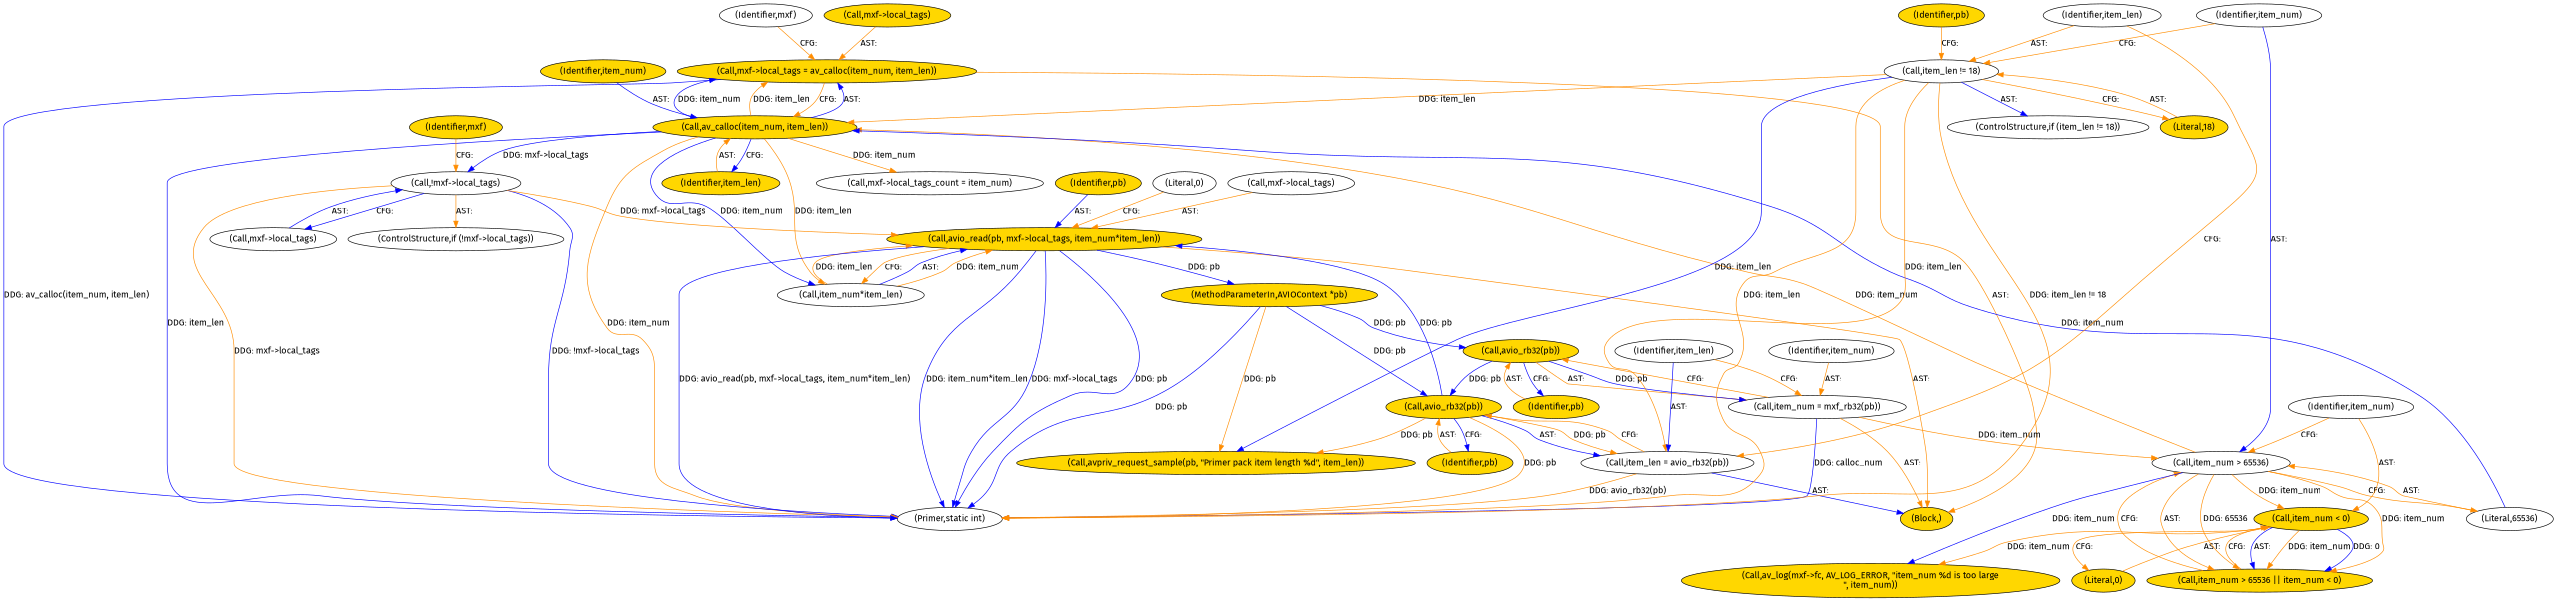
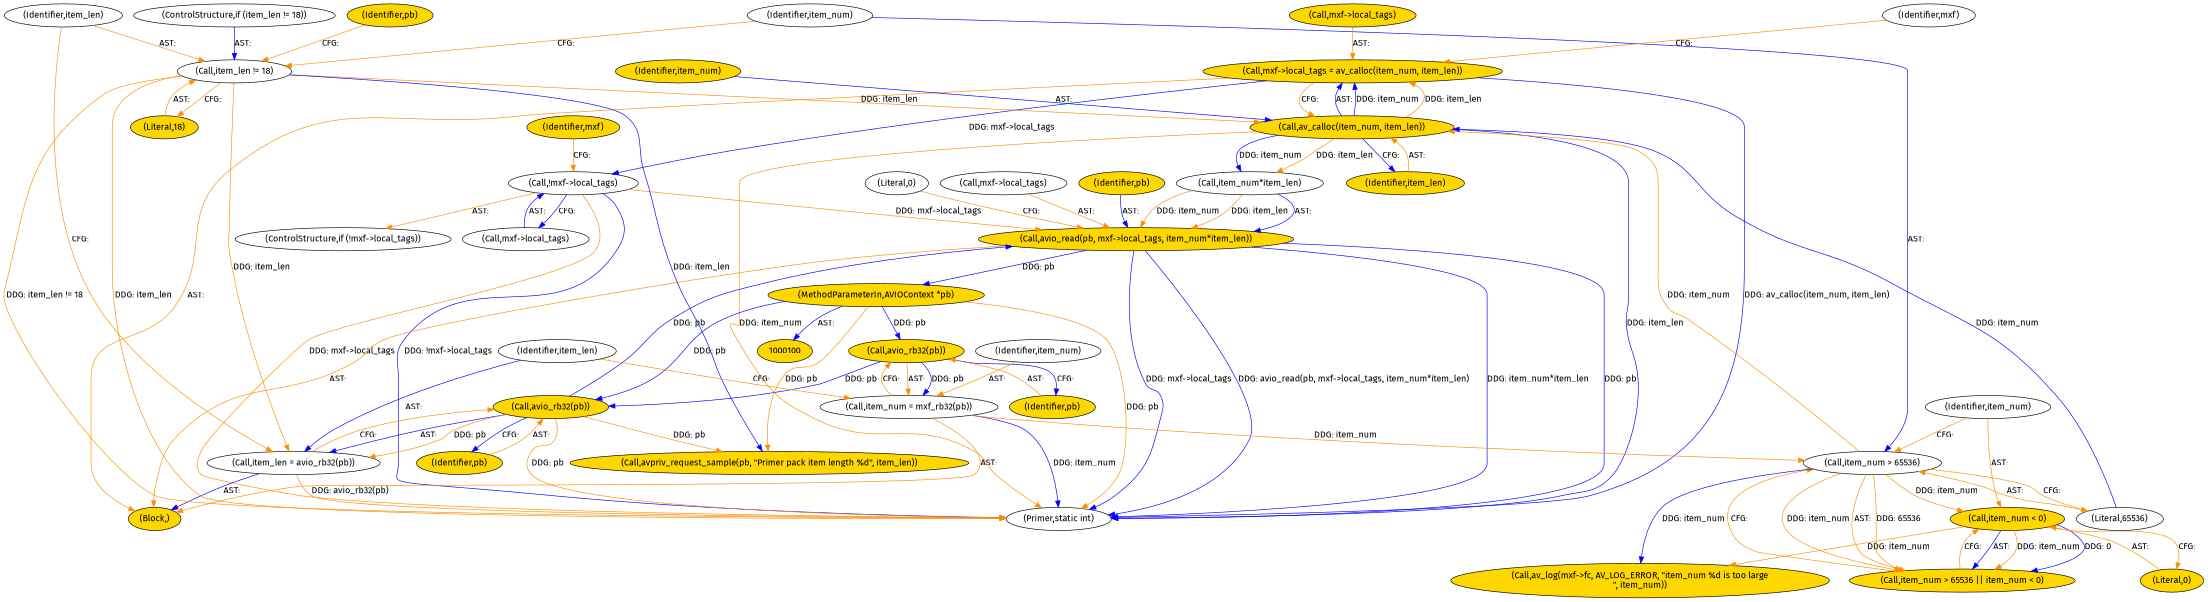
edge "(Call,item_len != 18)" -> "(ControlStructure,if (item_len != 18))": reversed
edge "(Call,av_calloc(item_num, item_len))" -> "(Call,!mxf->local_tags)": now "(Call,mxf->local_tags = av_calloc(item_num, item_len))" -> "(Call,!mxf->local_tags)"
node "(Call,mxf->local_tags_count = item_num)": removed
edge "(Call,avio_read(pb, mxf->local_tags, item_num*item_len))" -> "(Call,item_num*item_len)": removed, label "CFG:"
node "1000100": added
edge "(MethodParameterIn,AVIOContext *pb)" -> "(Primer,static int)": color blue -> darkorange
edge "(Call,item_num = mxf_rb32(pb))" -> "(Primer,static int)": label "DDG: calloc_num" -> "DDG: item_num"
